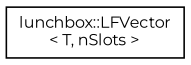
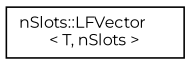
node "lunchbox::LFVector < T, nSlots >": label "lunchbox::LFVector < T, nSlots >" -> "nSlots::LFVector < T, nSlots >"
